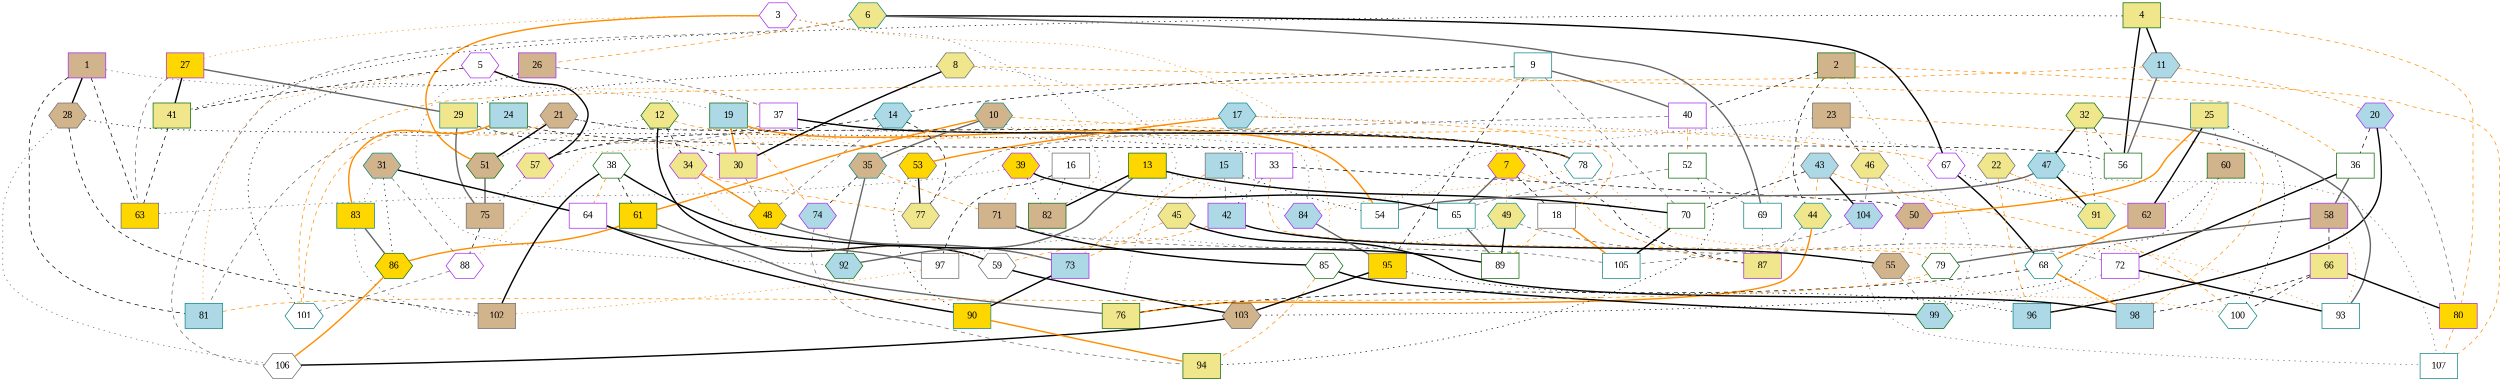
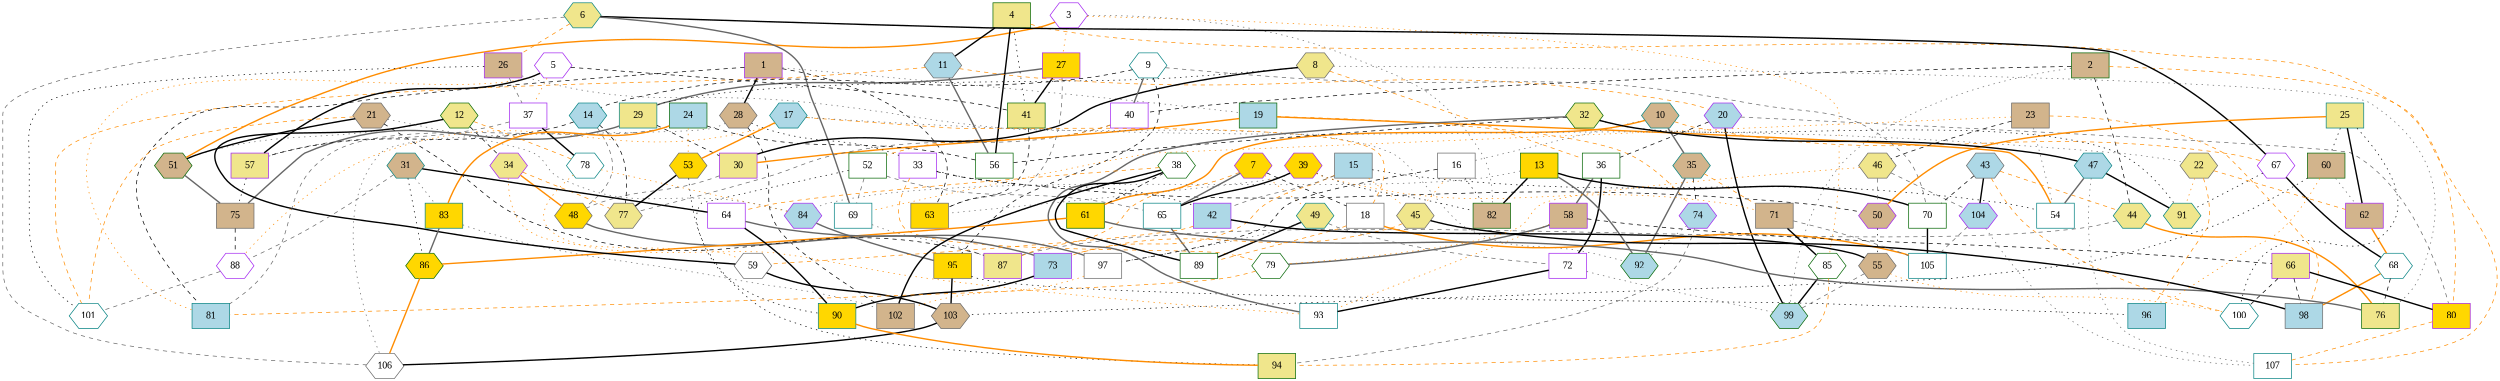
node "9": shape box -> hexagon
node "57": shape hexagon -> box
edge "20" -- "96": now "20" -- "99"
